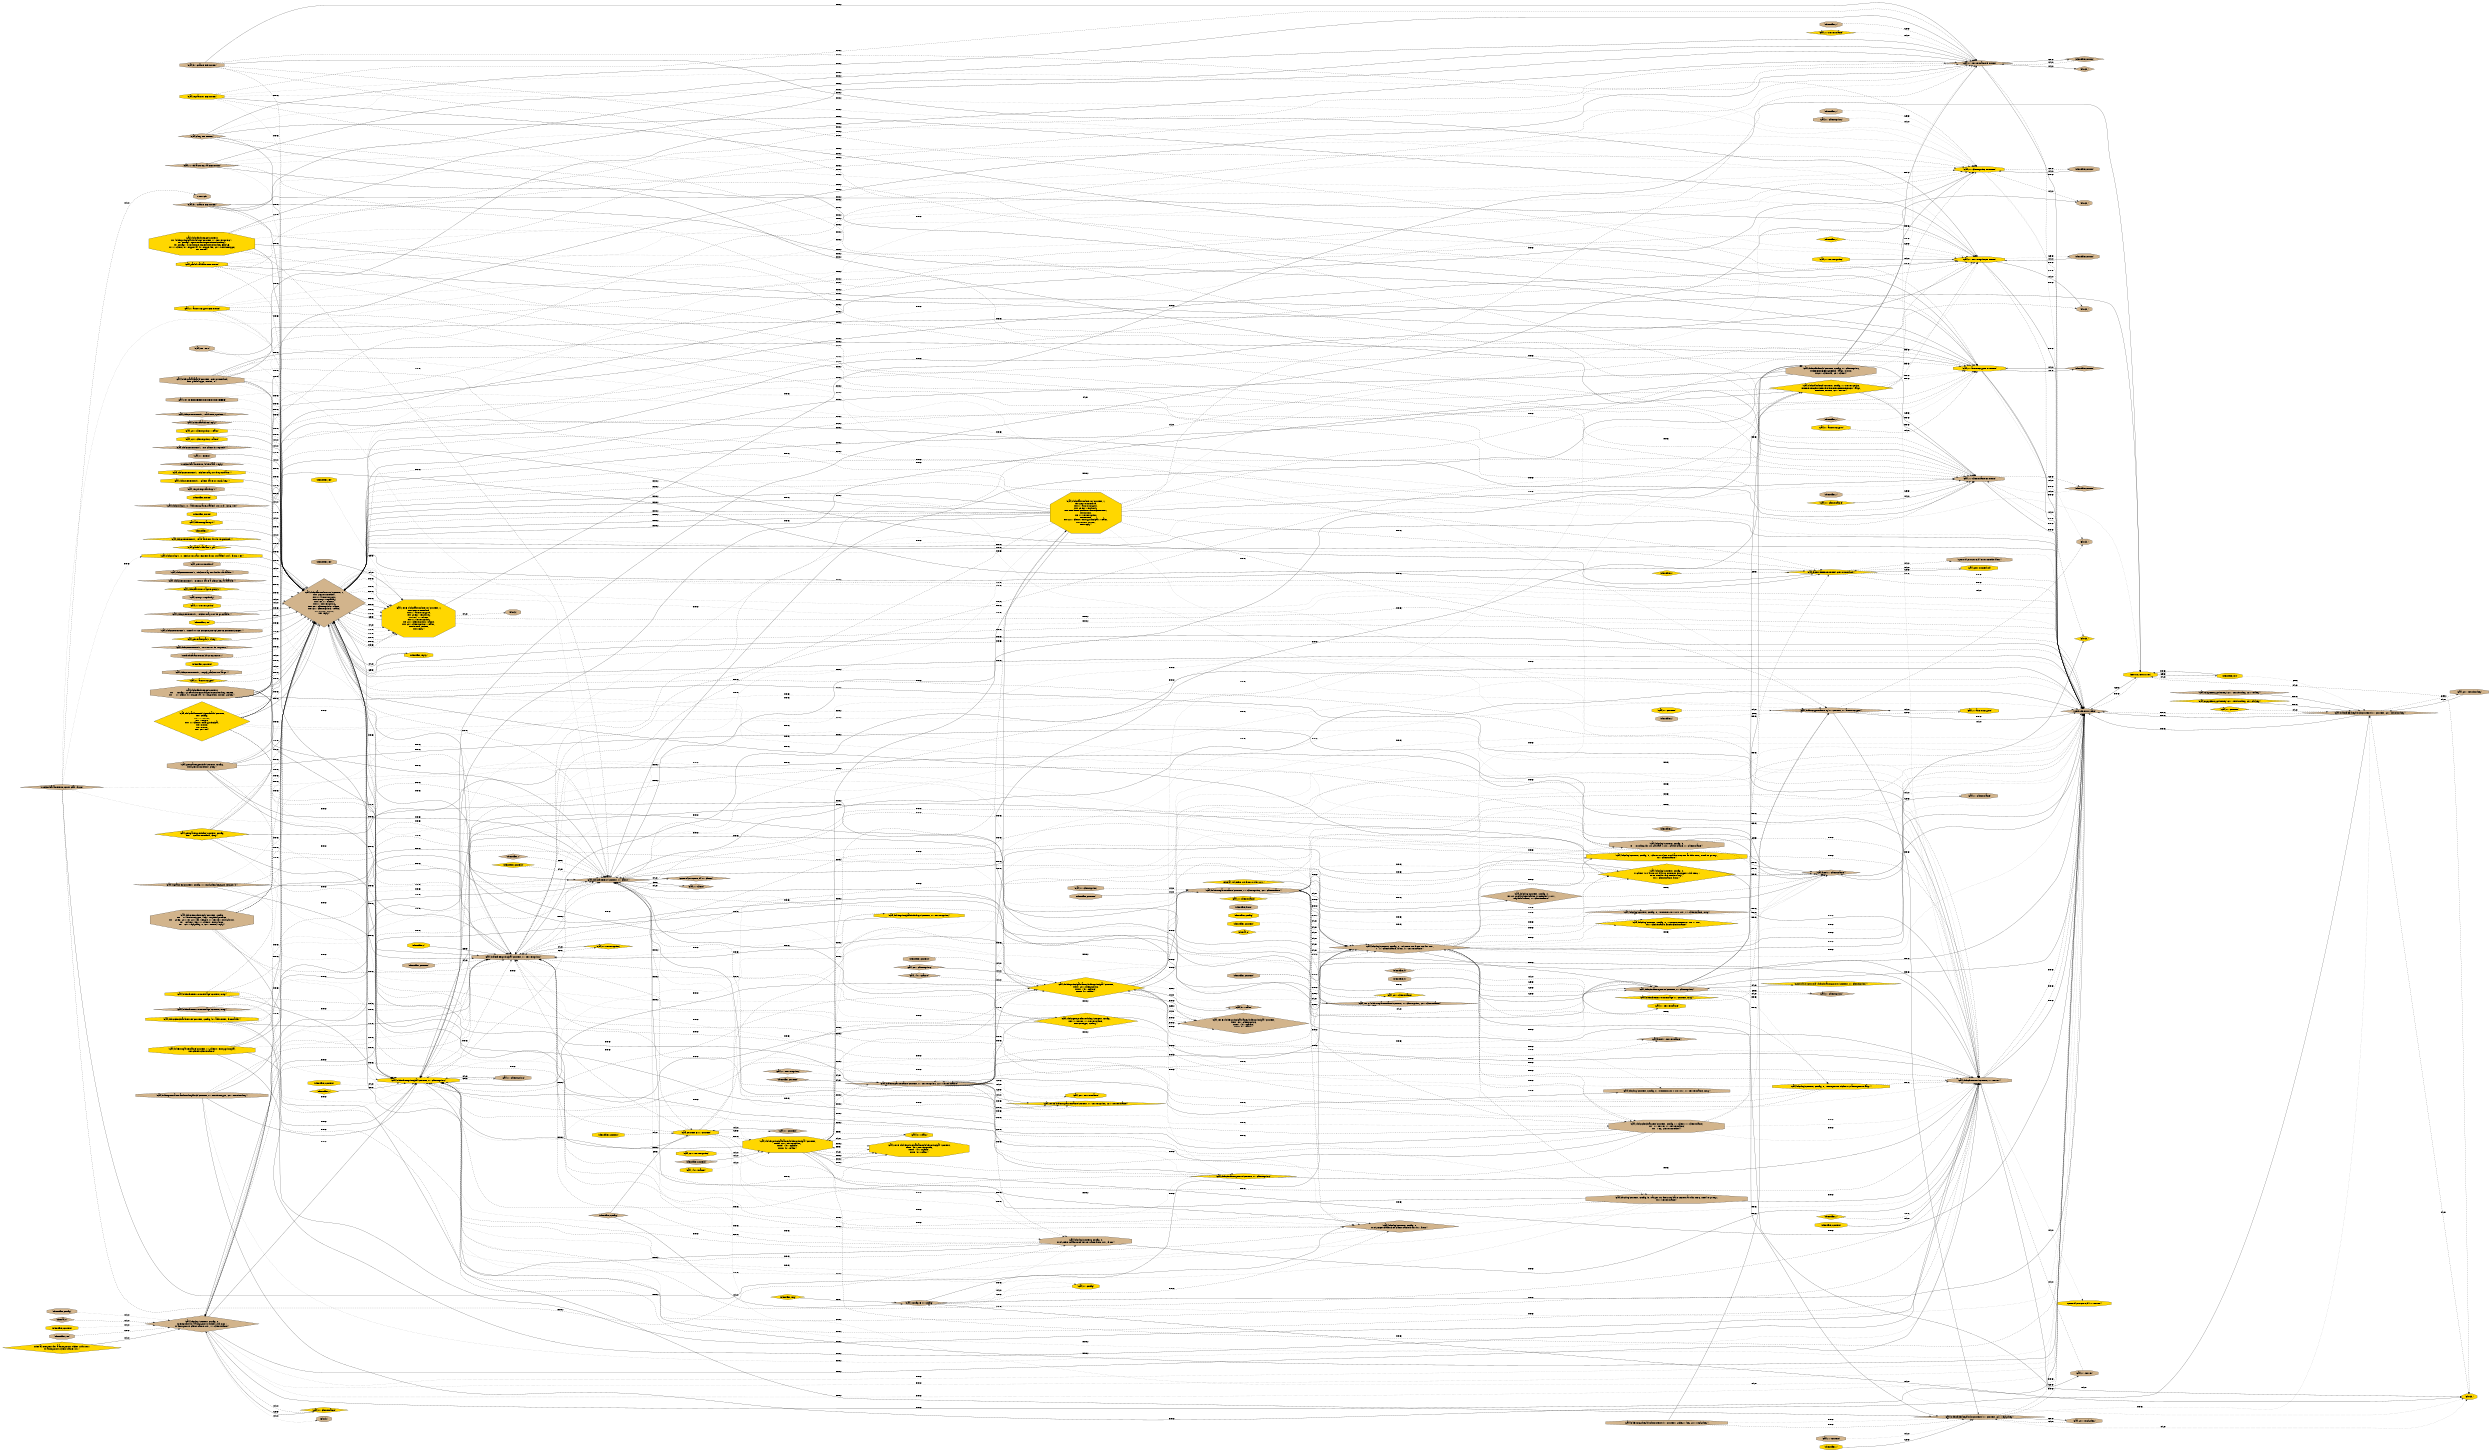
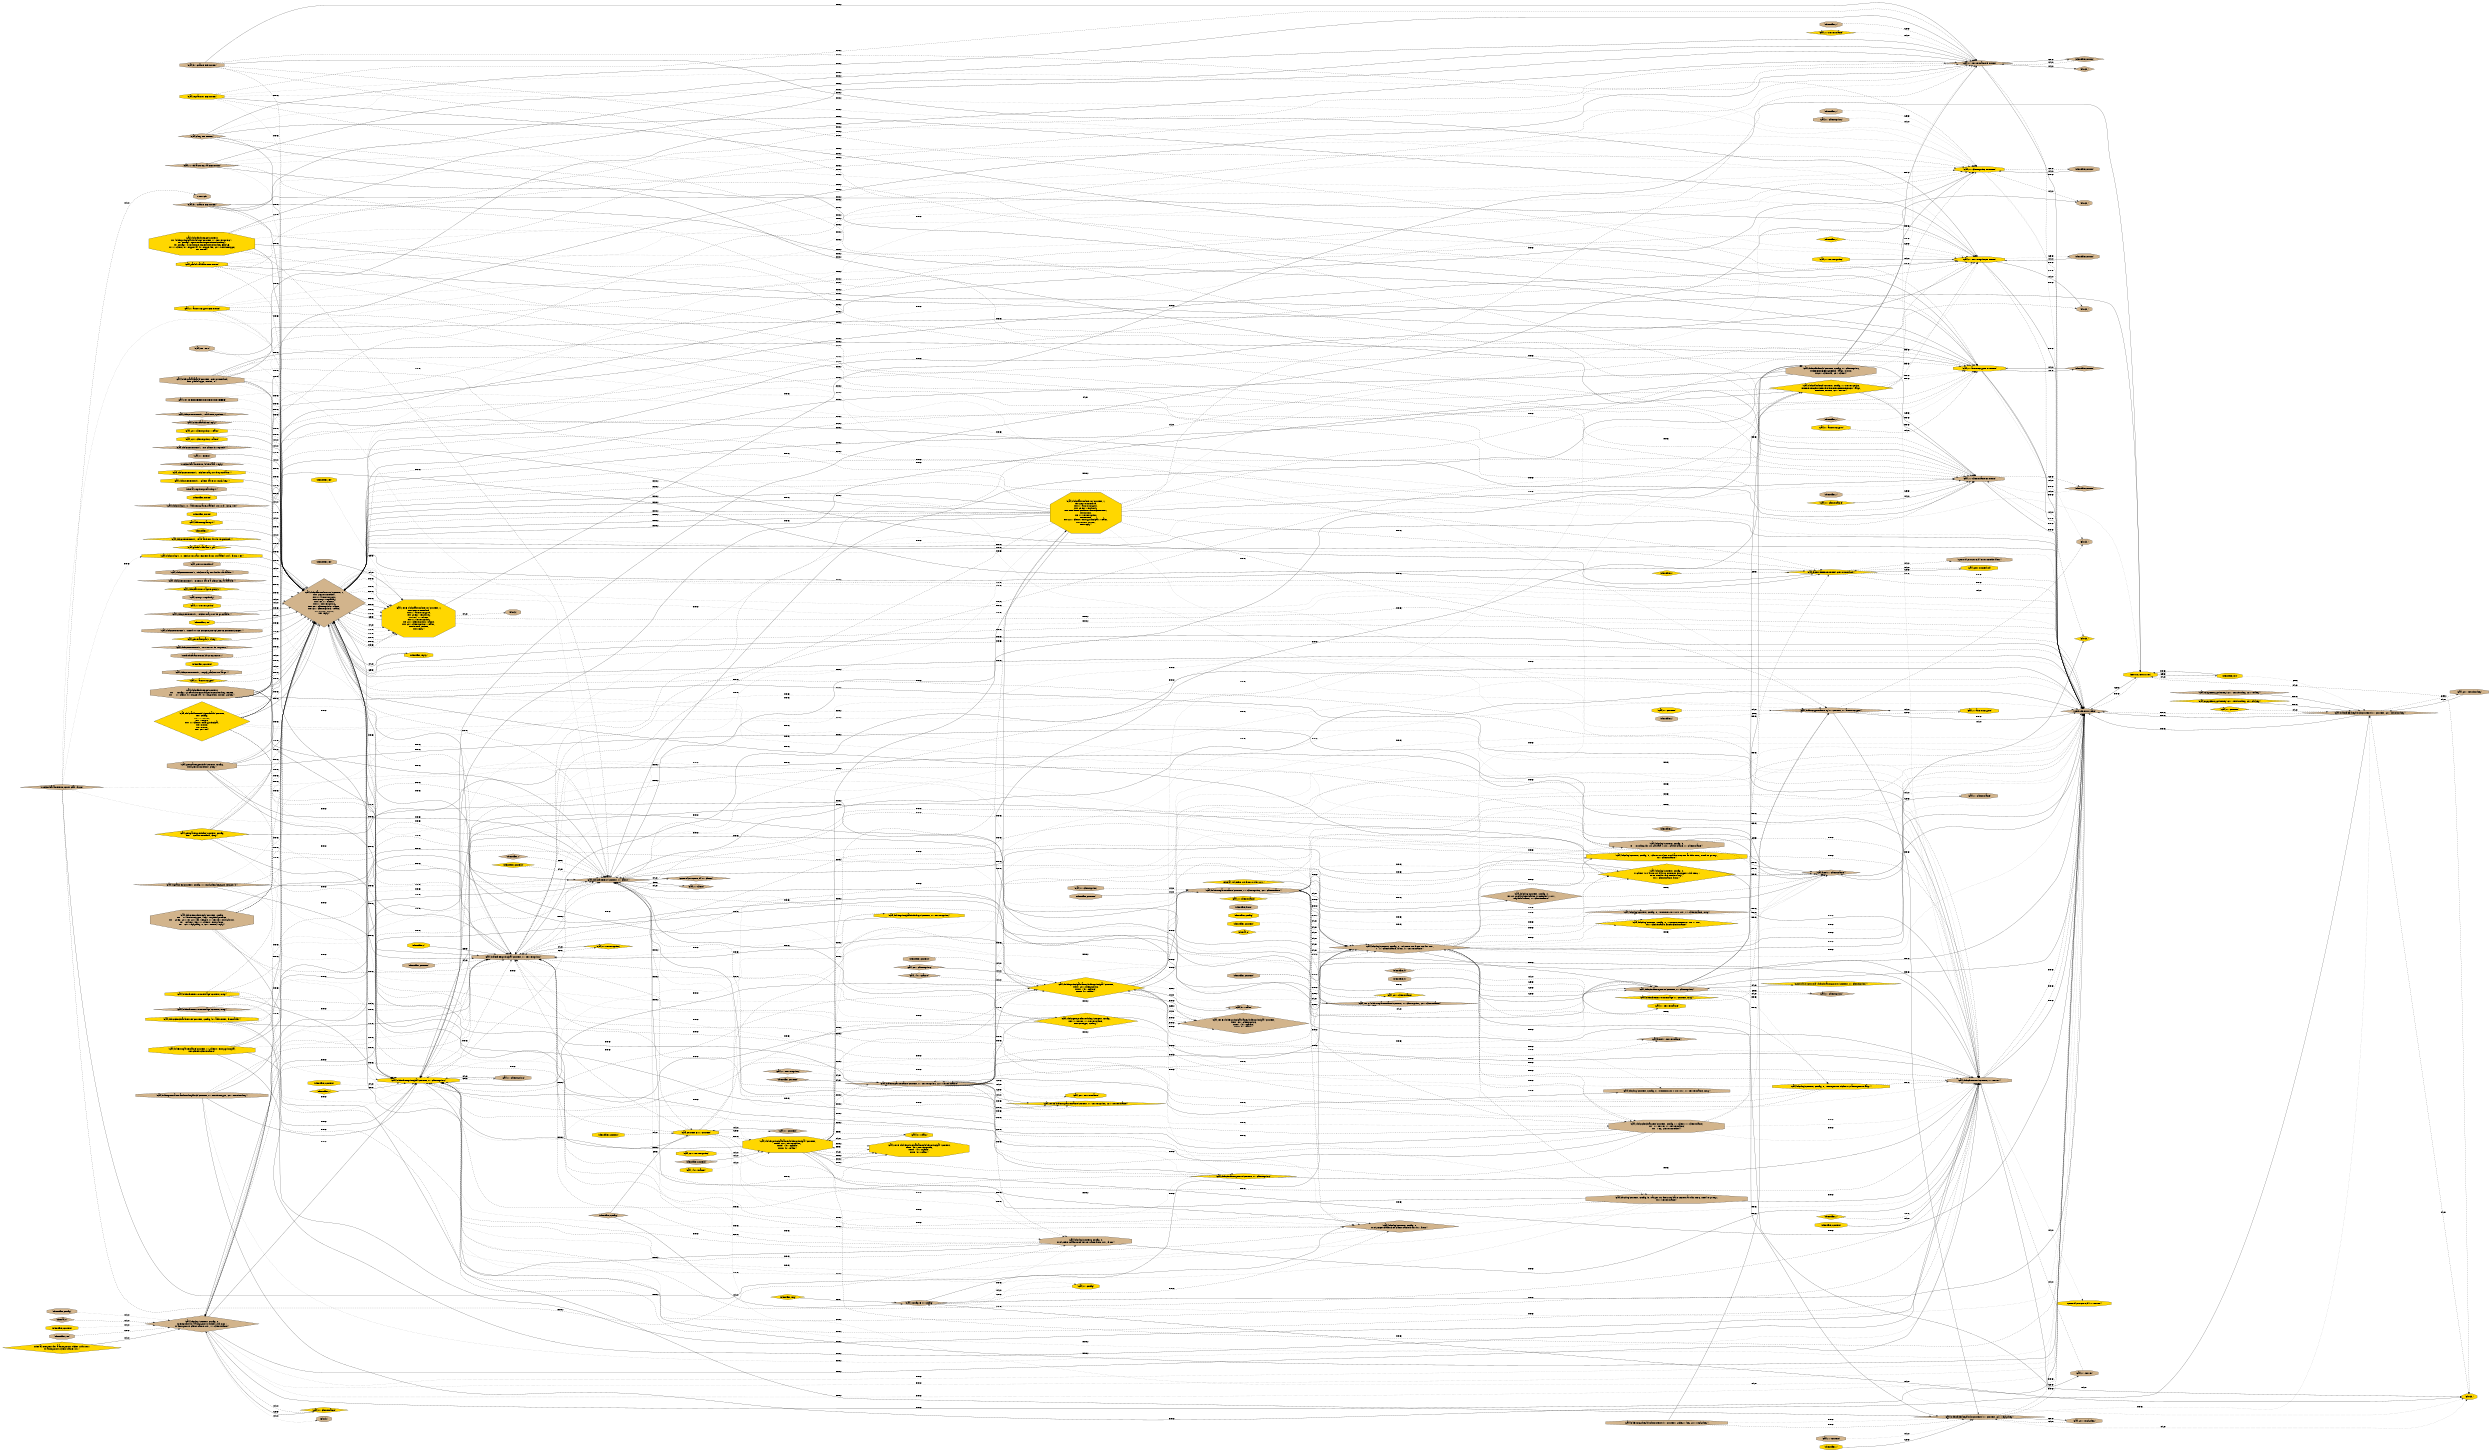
node "(Call,require_preauth_p(r))": label "(Call,require_preauth_p(r))" -> "(Literal,require_preauth_p(r))"
